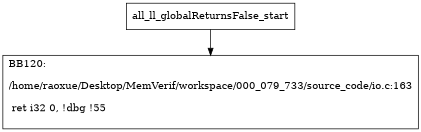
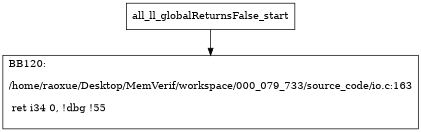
node "BB120:": text "ret i32 0, !dbg !55" -> "ret i34 0, !dbg !55"
